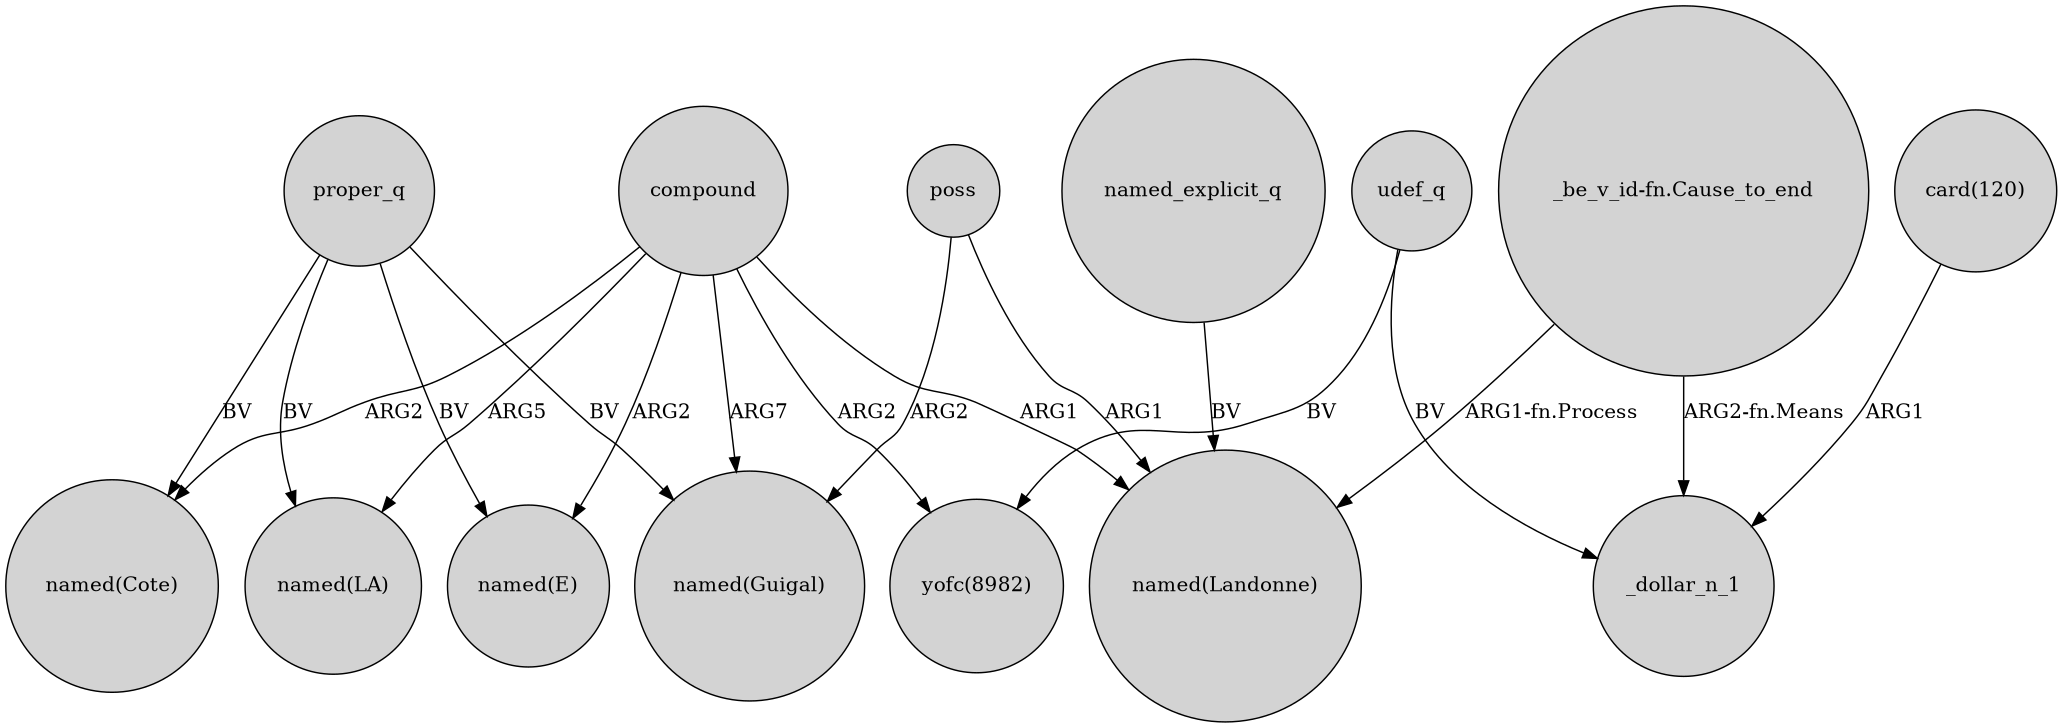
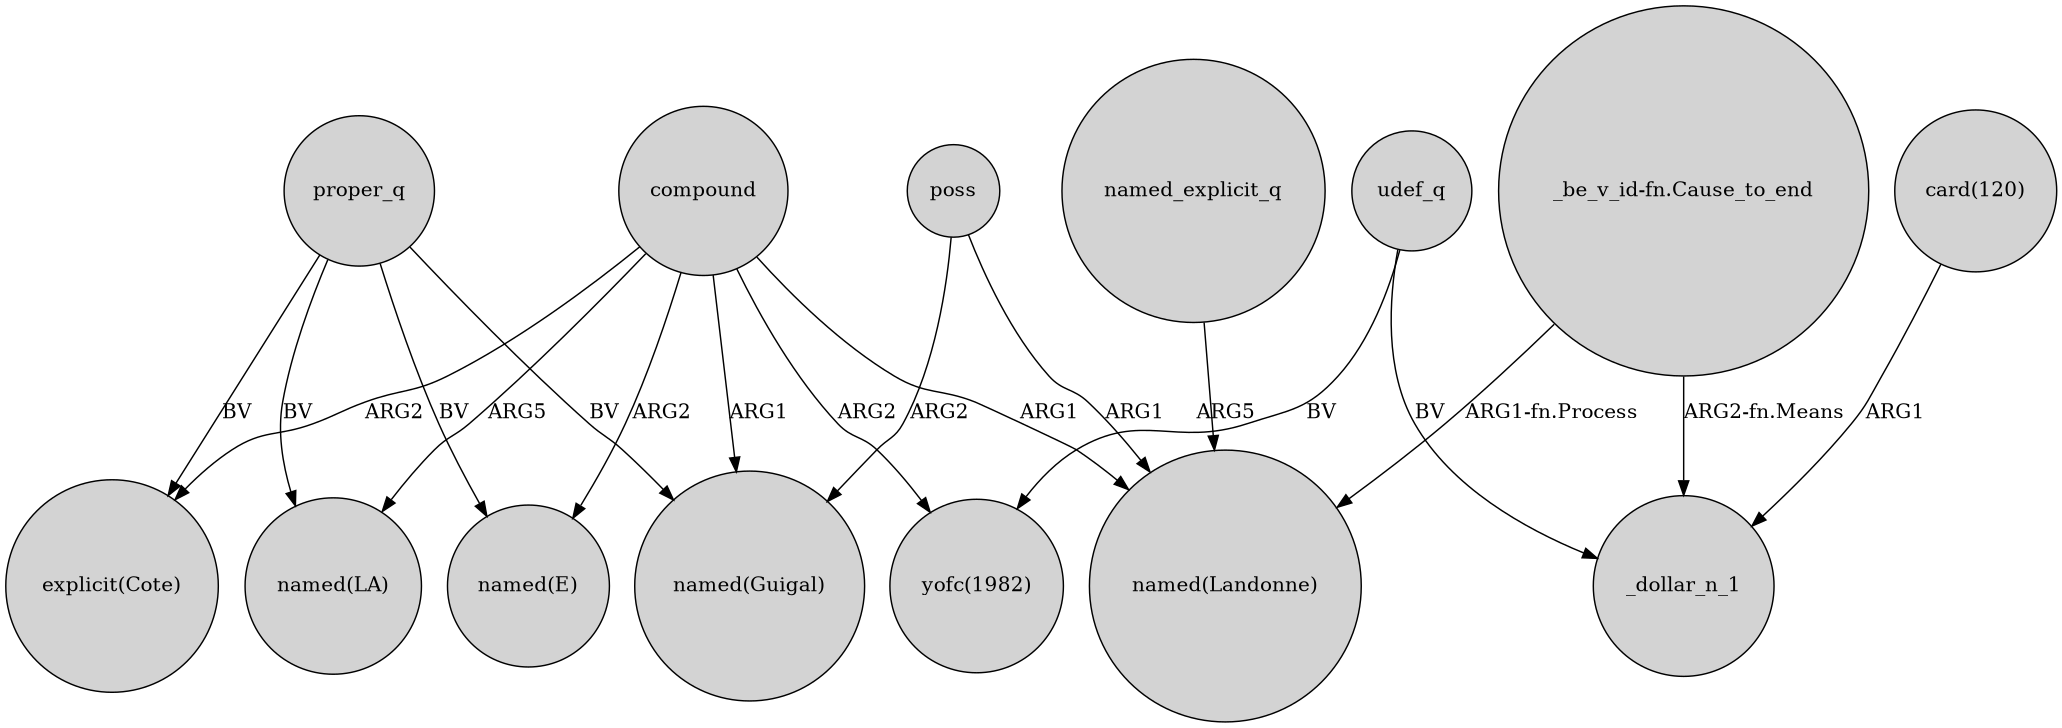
edge "compound" -> "named(Guigal)": label "ARG7" -> "ARG1"
edge "named_explicit_q" -> "named(Landonne)": label "BV" -> "ARG5"
node "named(Cote)": label "named(Cote)" -> "explicit(Cote)"
node "yofc(8982)": label "yofc(8982)" -> "yofc(1982)"
